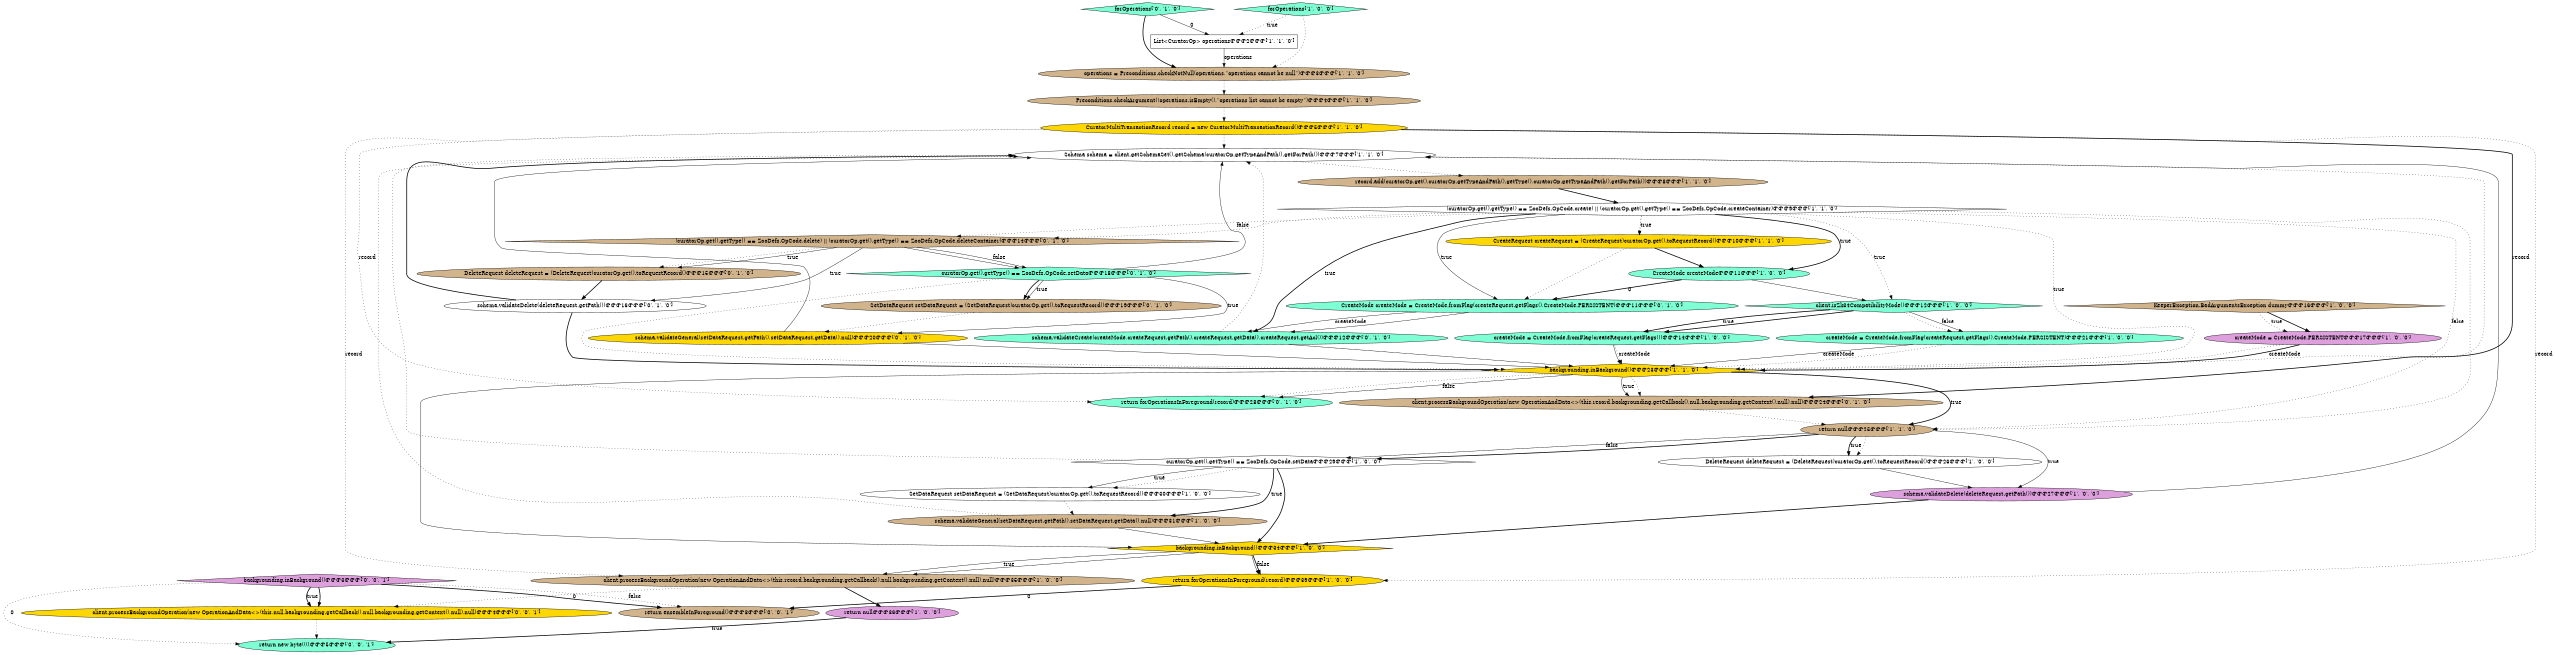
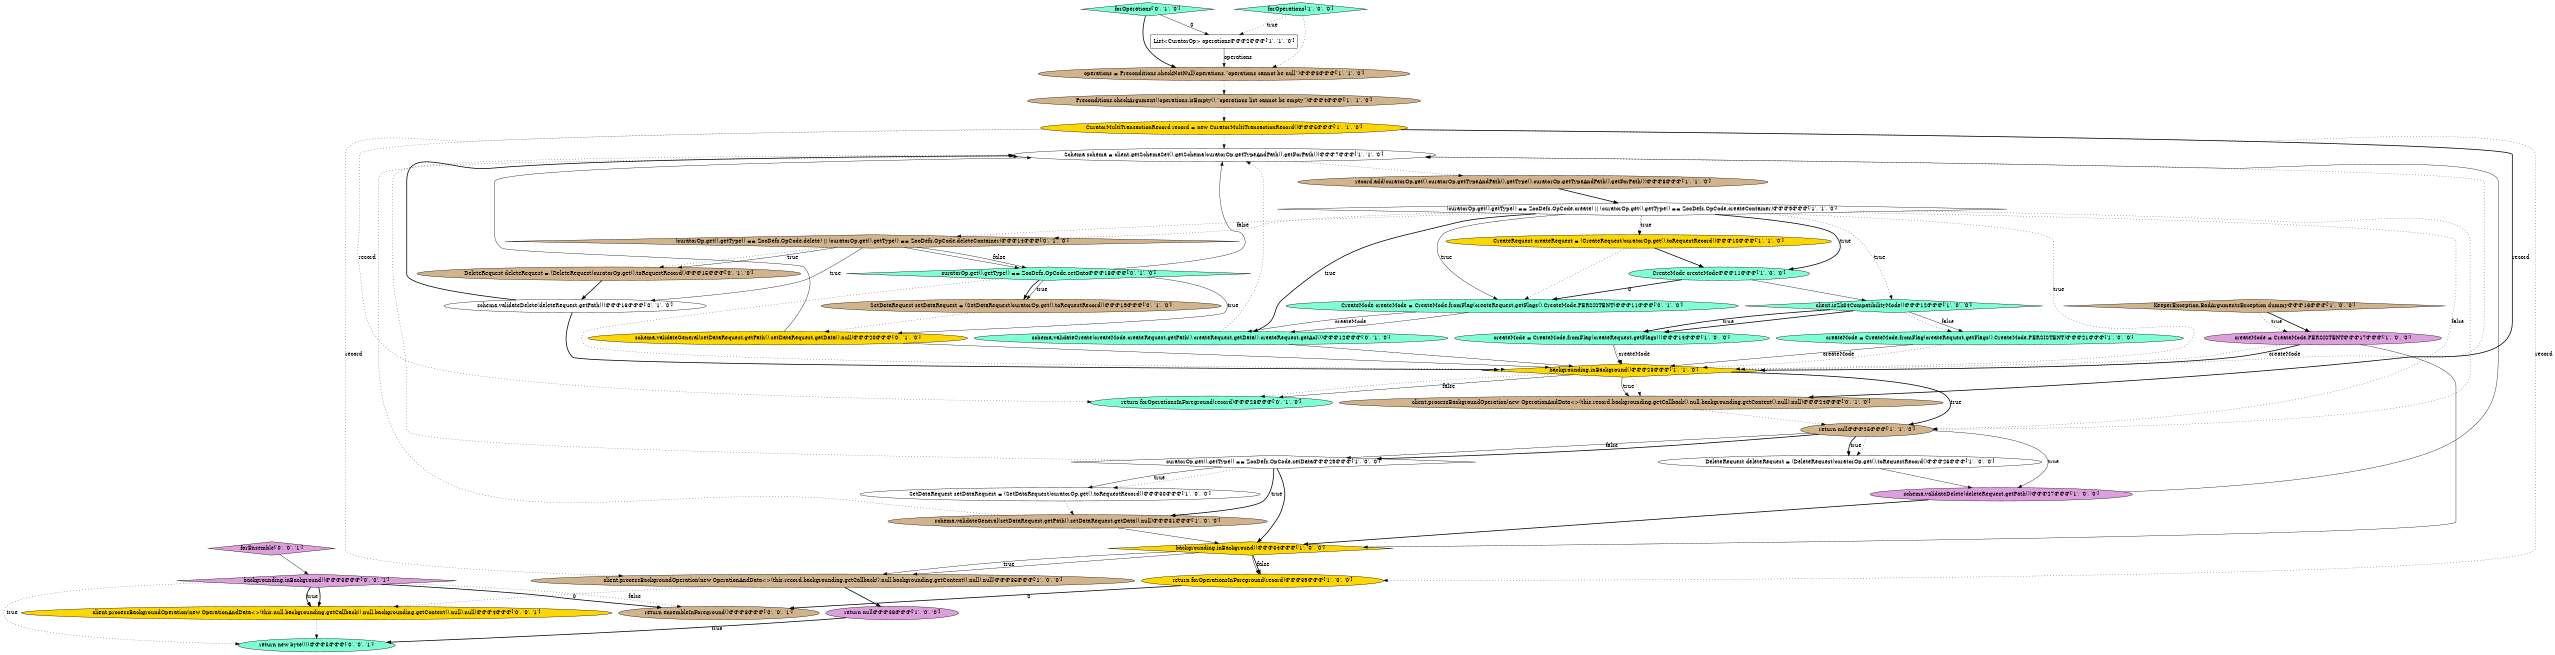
edge "backgrounding.inBackground()@@@23@@@['1', '1', '0']" -> "backgrounding.inBackground()@@@34@@@['1', '0', '0']": now "createMode = CreateMode.PERSISTENT@@@17@@@['1', '0', '0']" -> "backgrounding.inBackground()@@@34@@@['1', '0', '0']"
node "forEnsemble['0', '0', '1']": added
edge "backgrounding.inBackground()@@@3@@@['0', '0', '1']" -> "return new byte((((@@@5@@@['0', '0', '1']": label "0" -> "true"
